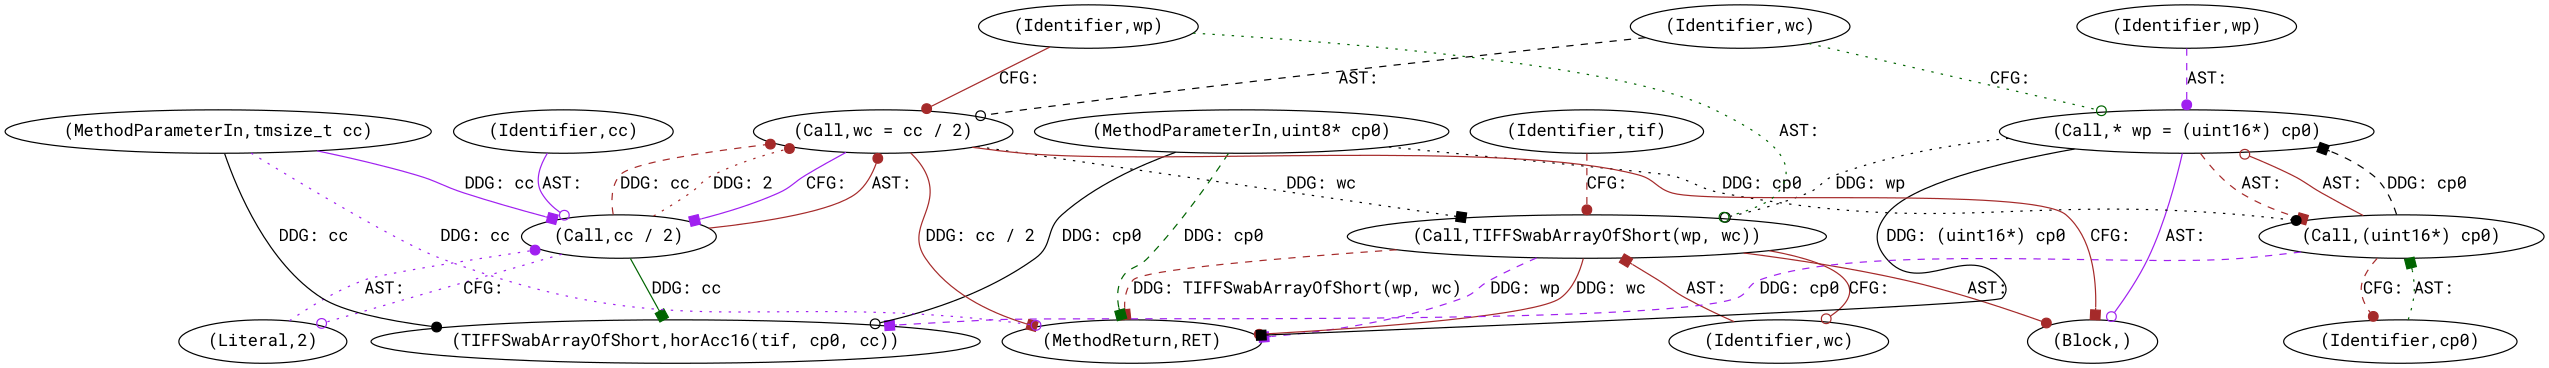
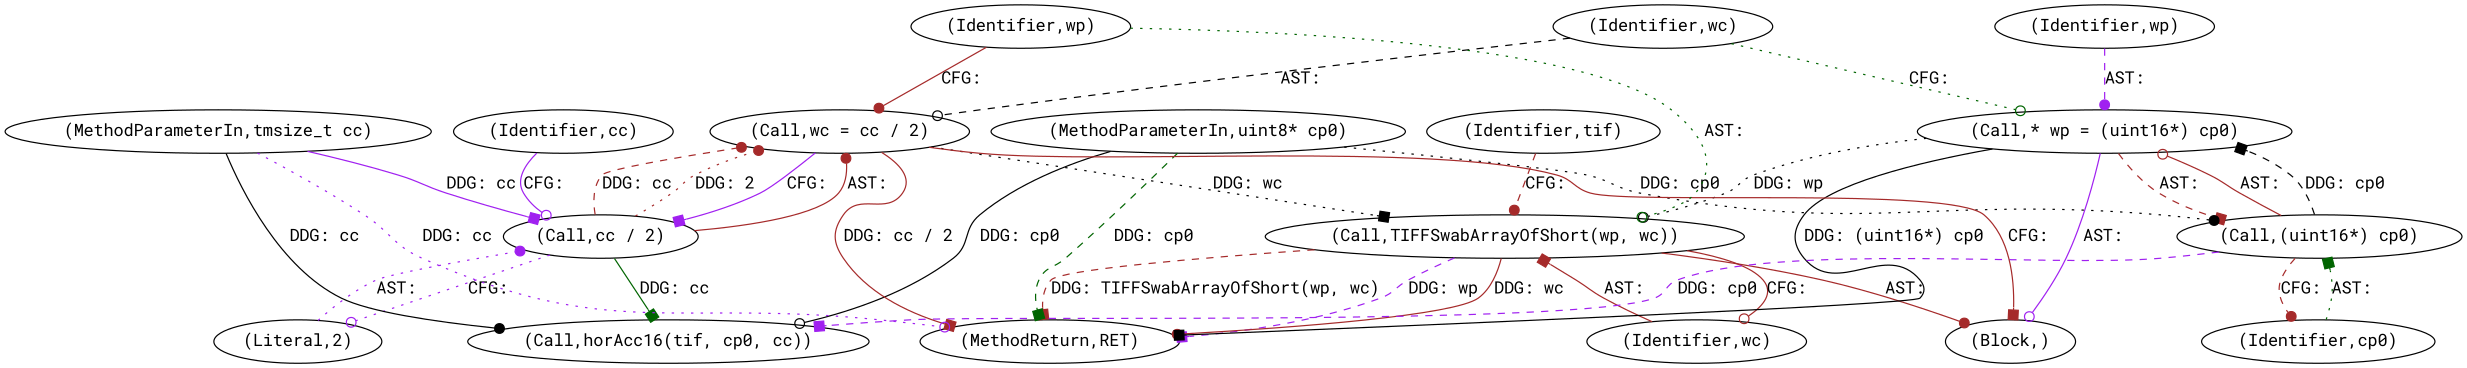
edge "(Identifier,cc)" -> "(Call,cc / 2)": label "AST: " -> "CFG: "
node "(TIFFSwabArrayOfShort,horAcc16(tif, cp0, cc))": label "(TIFFSwabArrayOfShort,horAcc16(tif, cp0, cc))" -> "(Call,horAcc16(tif, cp0, cc))"
